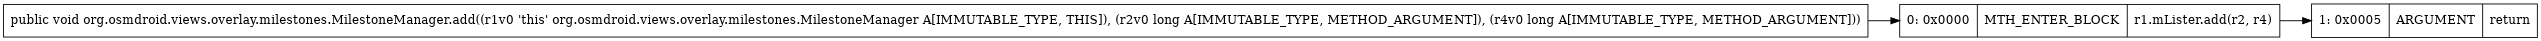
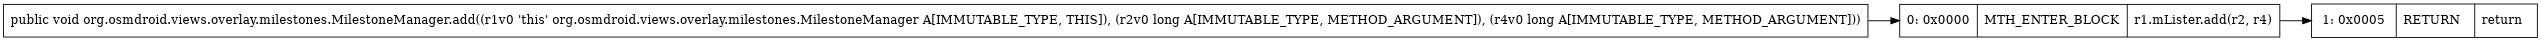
node "1: 0x0005": text "ARGUMENT" -> "RETURN"
